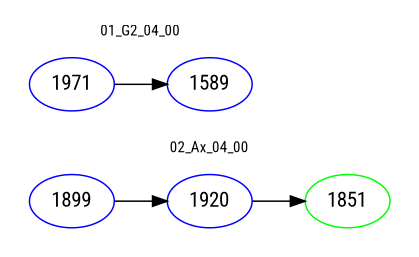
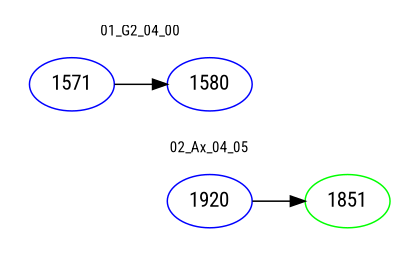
node "1971": label "1971" -> "1571"
node "1589": label "1589" -> "1580"
cluster "02_Ax_04_00": label "02_Ax_04_00" -> "02_Ax_04_05"
node "1899": removed
